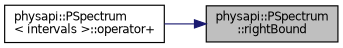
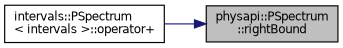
node "physapi::PSpectrum < intervals >::operator+": label "physapi::PSpectrum < intervals >::operator+" -> "intervals::PSpectrum < intervals >::operator+"
